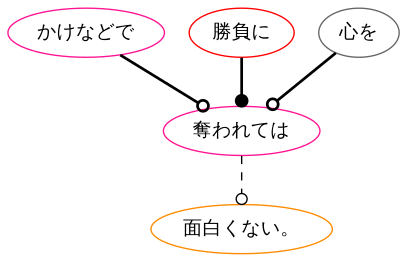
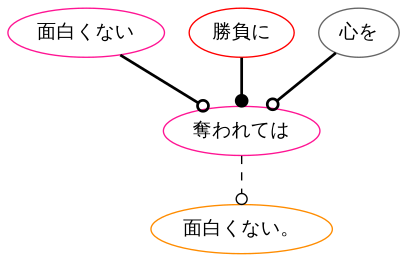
node "かけなどで": label "かけなどで" -> "面白くない"
